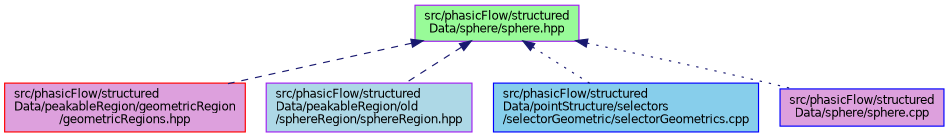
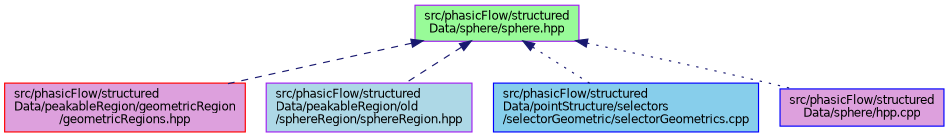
node "src/phasicFlow/structured Data/sphere/sphere.cpp": label "src/phasicFlow/structured Data/sphere/sphere.cpp" -> "src/phasicFlow/structured Data/sphere/hpp.cpp"
